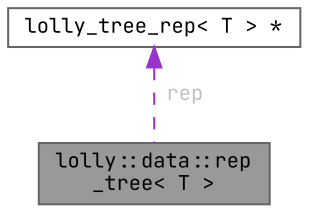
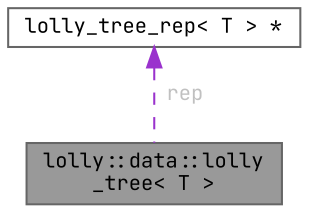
node "lolly::data::rep _tree< T >": label "lolly::data::rep _tree< T >" -> "lolly::data::lolly _tree< T >"
